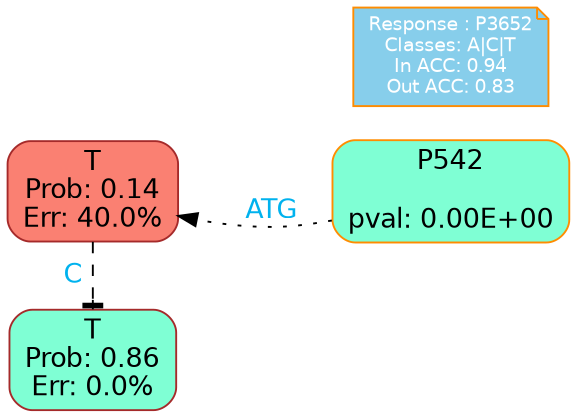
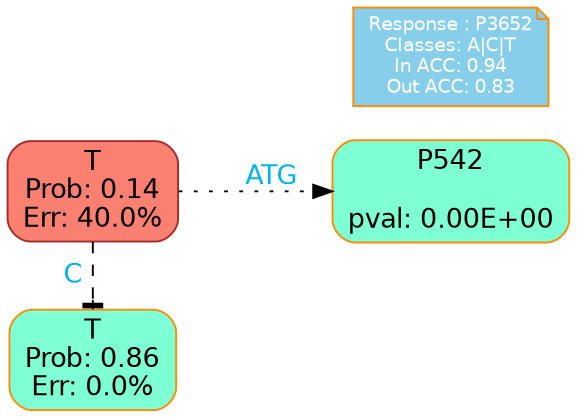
edge "P542 pval: 0.00E+00" -> "T Prob: 0.14 Err: 40.0%": reversed
node "T Prob: 0.86 Err: 0.0%": color brown -> darkorange
